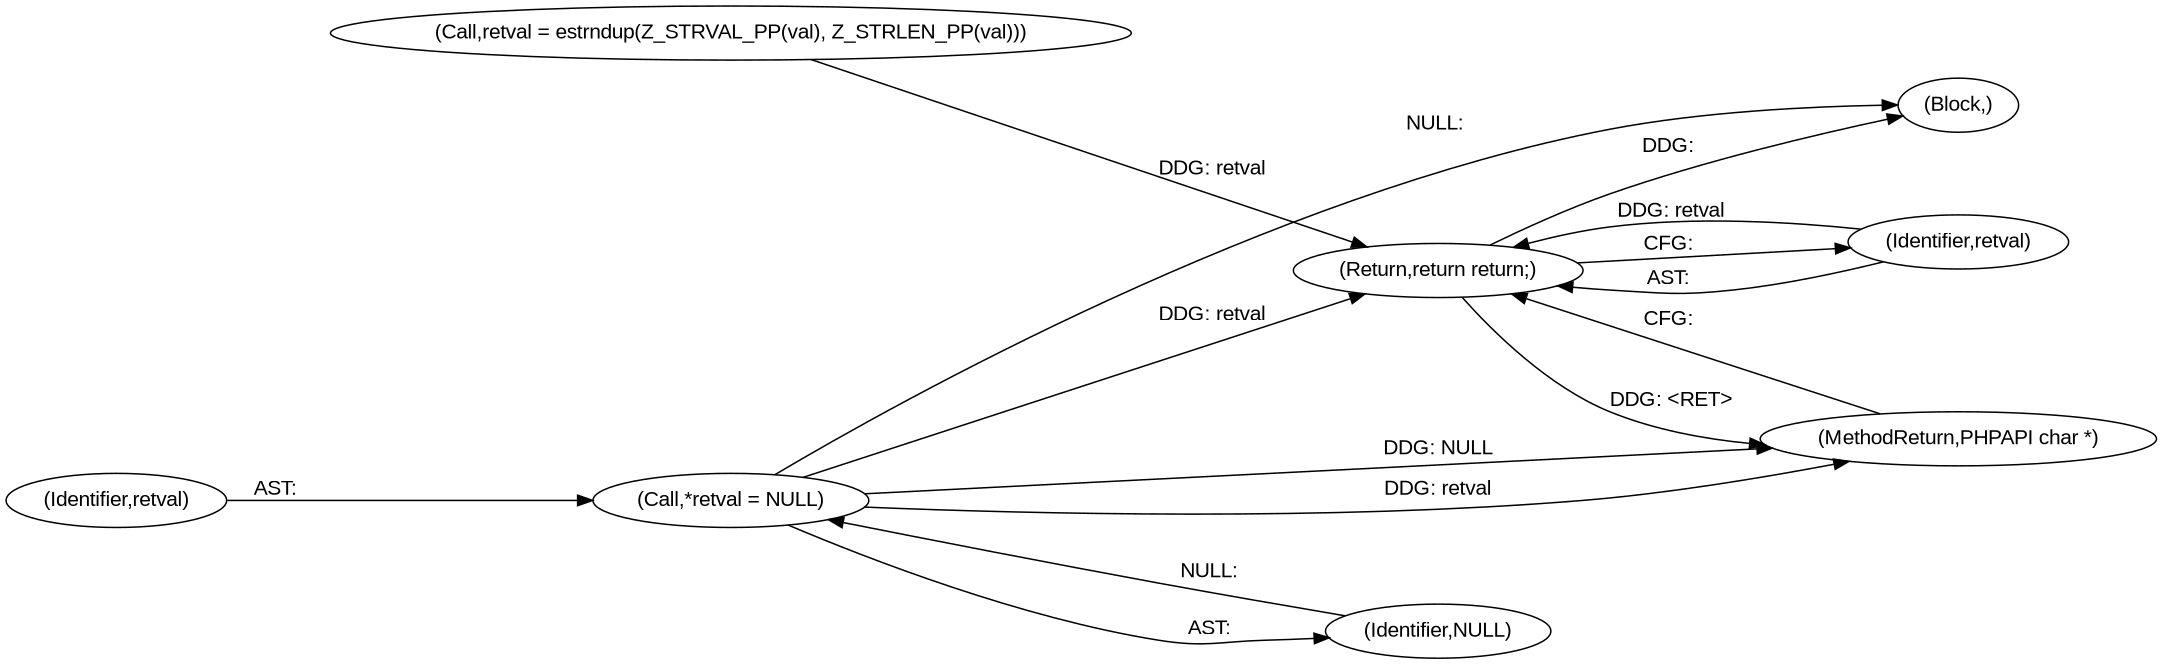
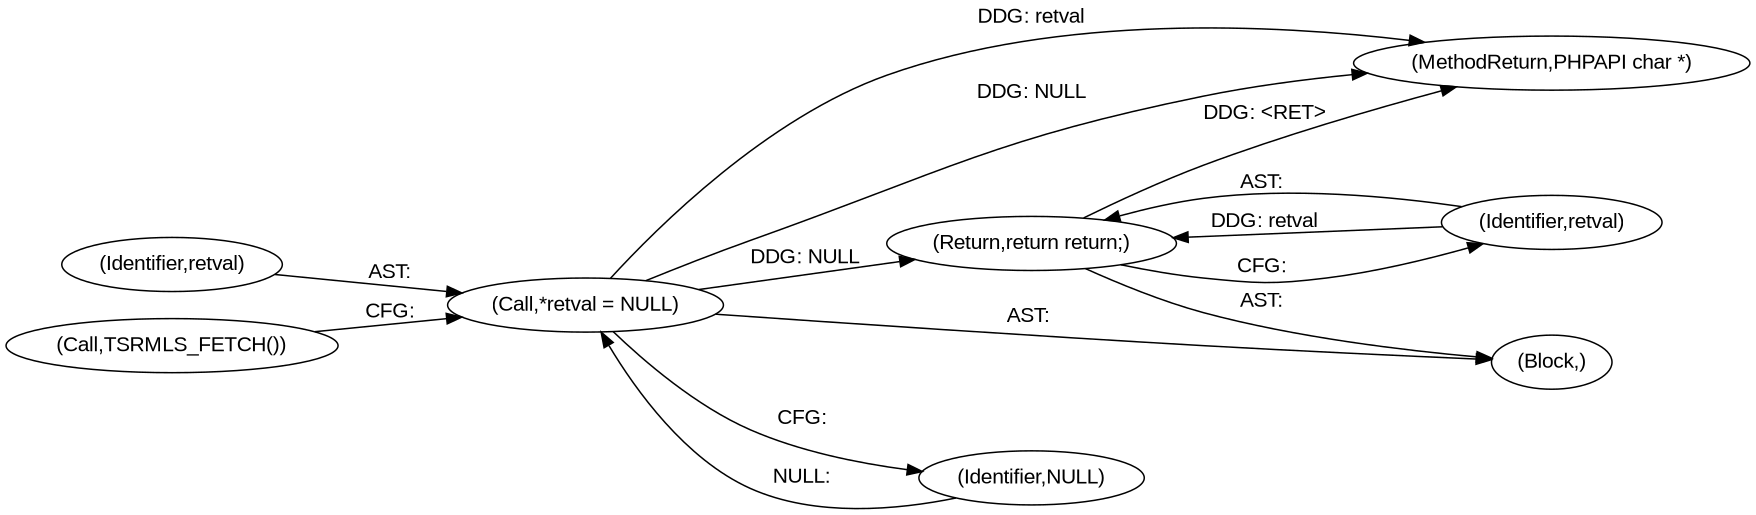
node "(Call,retval = estrndup(Z_STRVAL_PP(val), Z_STRLEN_PP(val)))": removed
edge "(Call,*retval = NULL)" -> "(Block,)": label "NULL: " -> "AST: "
edge "(Return,return return;)" -> "(Block,)": label "DDG: " -> "AST: "
edge "(Call,*retval = NULL)" -> "(Return,return return;)": label "DDG: retval" -> "DDG: NULL"
node "(Call,TSRMLS_FETCH())": added
edge "(MethodReturn,PHPAPI char *)" -> "(Return,return return;)": removed, label "CFG:"
edge "(Call,*retval = NULL)" -> "(Identifier,NULL)": label "AST: " -> "CFG: "
